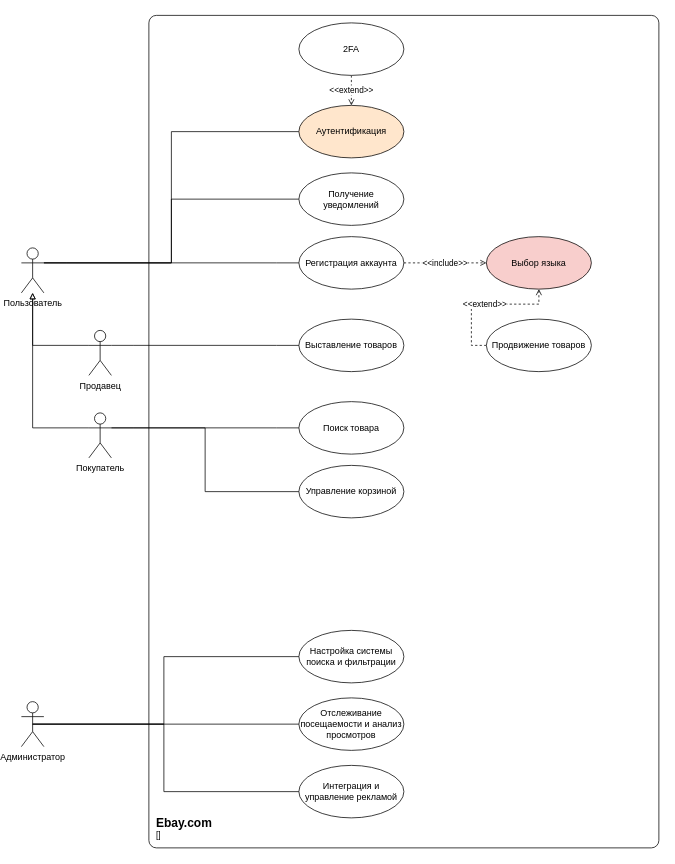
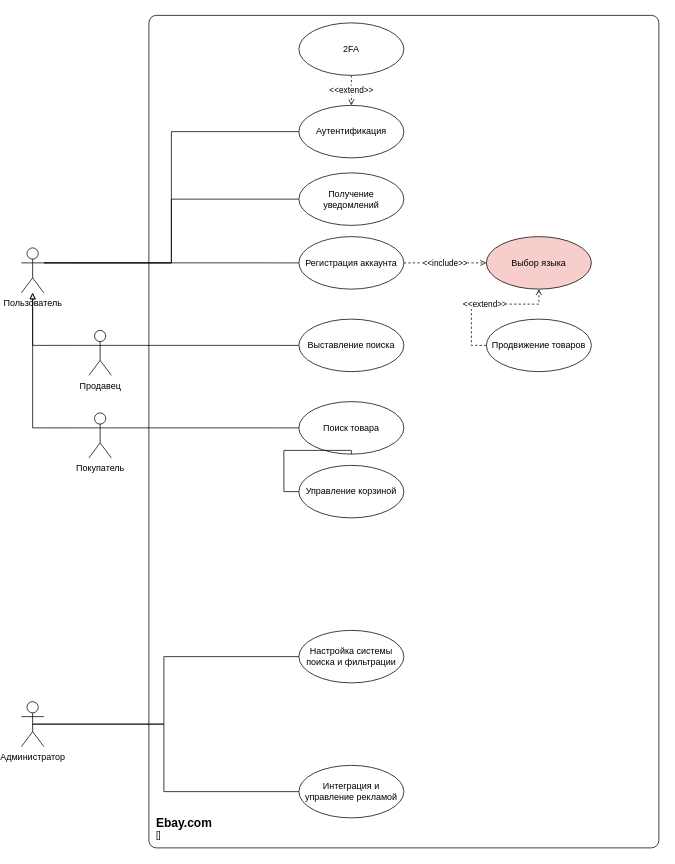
node "Аутентификация": fillcolor #ffe6cc -> #ffffff
node "Выставление товаров": label "Выставление товаров" -> "Выставление поиска"
edge "Покупатель" -- "Управление корзиной": now "Поиск товара" -- "Управление корзиной"
edge "Администратор" -- "Отслеживание посещаемости и анализ просмотров": removed
node "Отслеживание посещаемости и анализ просмотров": removed
